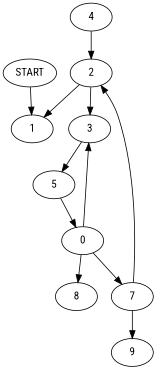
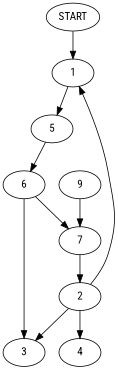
edge "4" -> "2": reversed
edge "3" -> "5": now "1" -> "5"
node "0": label "0" -> "6"
node "8": removed
edge "7" -> "9": reversed
